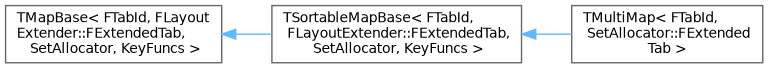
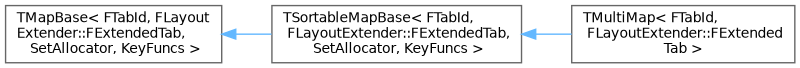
node "TMultiMap< FTabId, SetAllocator::FExtended Tab >": label "TMultiMap< FTabId, SetAllocator::FExtended Tab >" -> "TMultiMap< FTabId, FLayoutExtender::FExtended Tab >"
